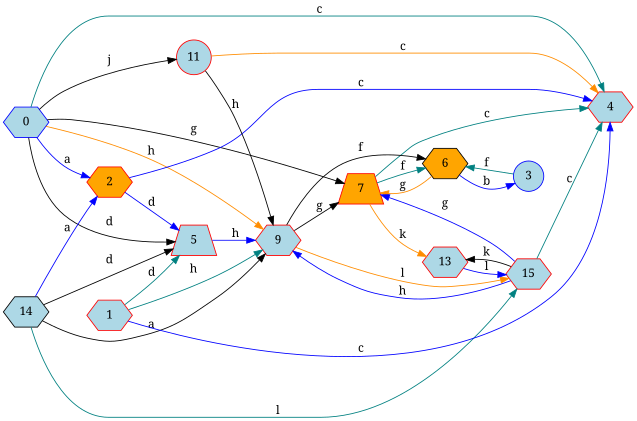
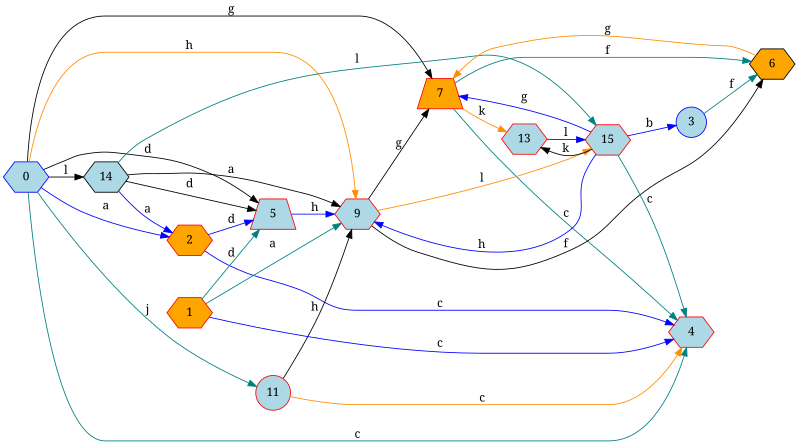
edge "0" -> "11": color black -> teal
edge "0" -> "14": added, label "l"
edge "6" -> "3": now "15" -> "3"
edge "1" -> "9": label "h" -> "a"
node "1": fillcolor lightblue -> orange
